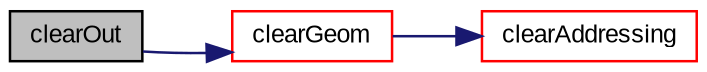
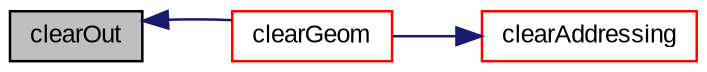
edge "clearOut" -> "clearGeom": reversed
